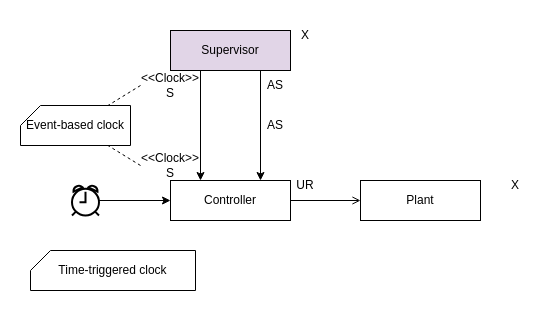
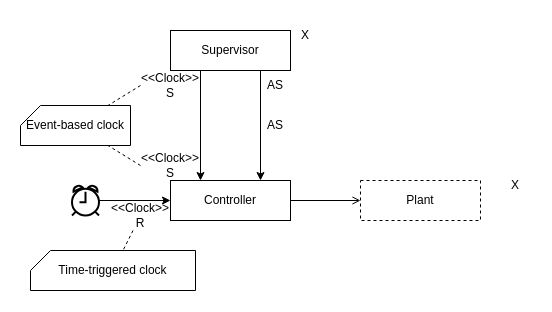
node "Supervisor": fillcolor #e1d5e7 -> #ffffff
node "UR": removed
node "Plant": style solid -> dashed
node "<<Clock>> R": added
edge "<<Clock>> R" -- "Time-triggered clock": added
